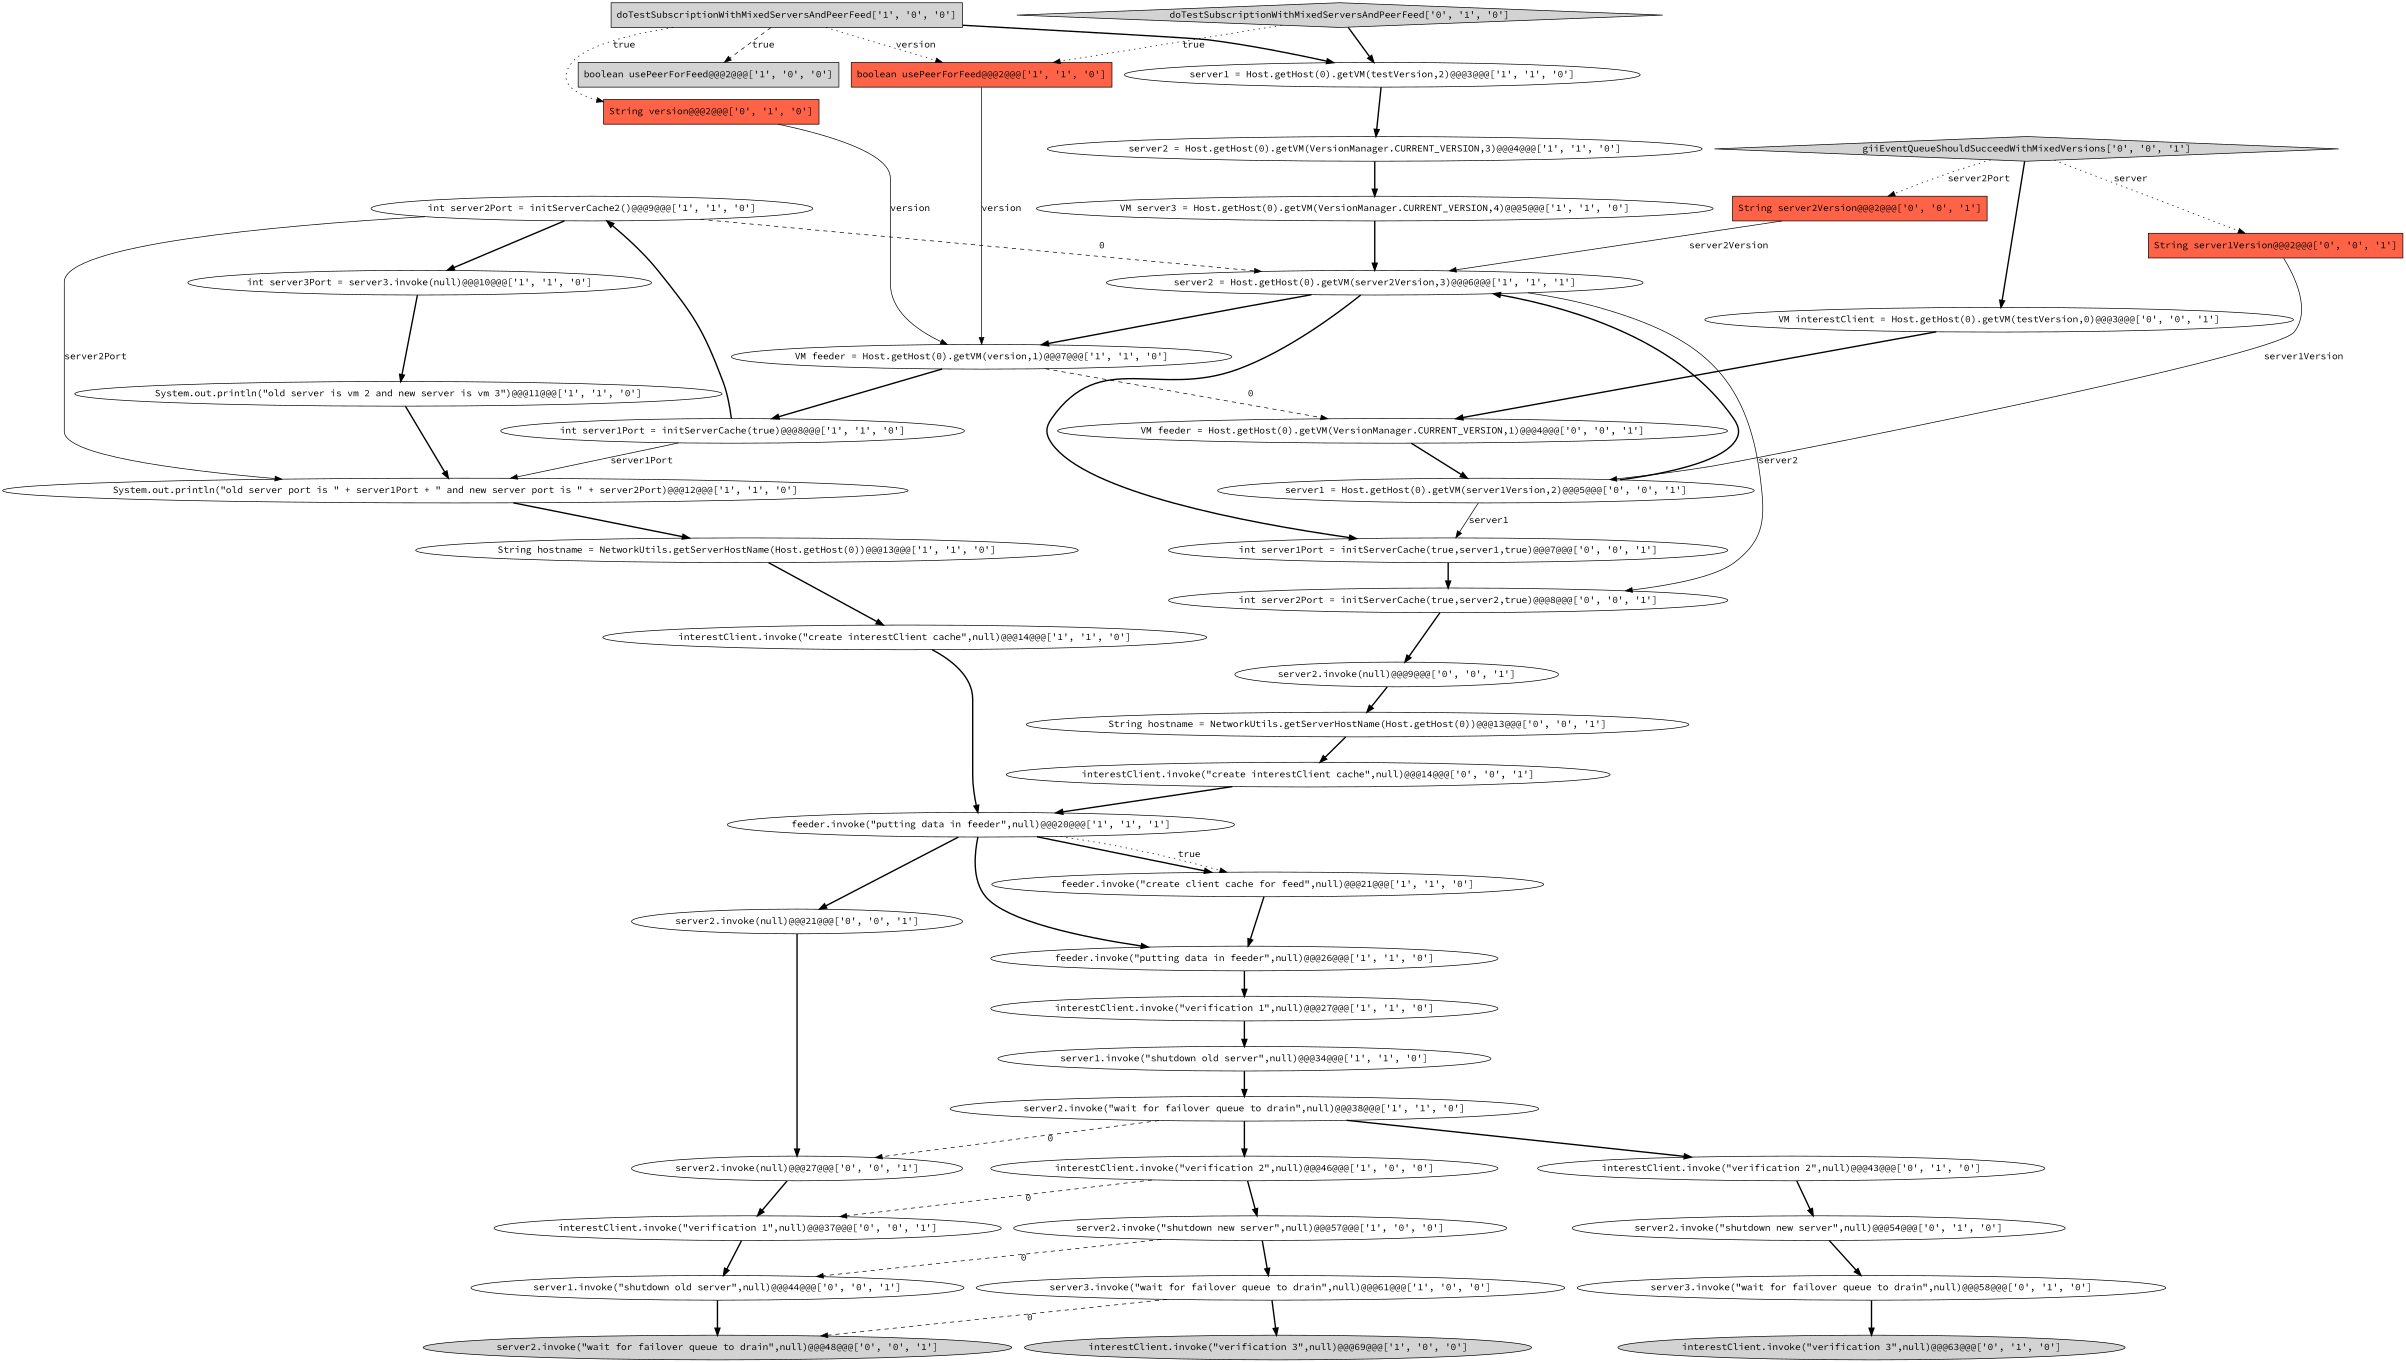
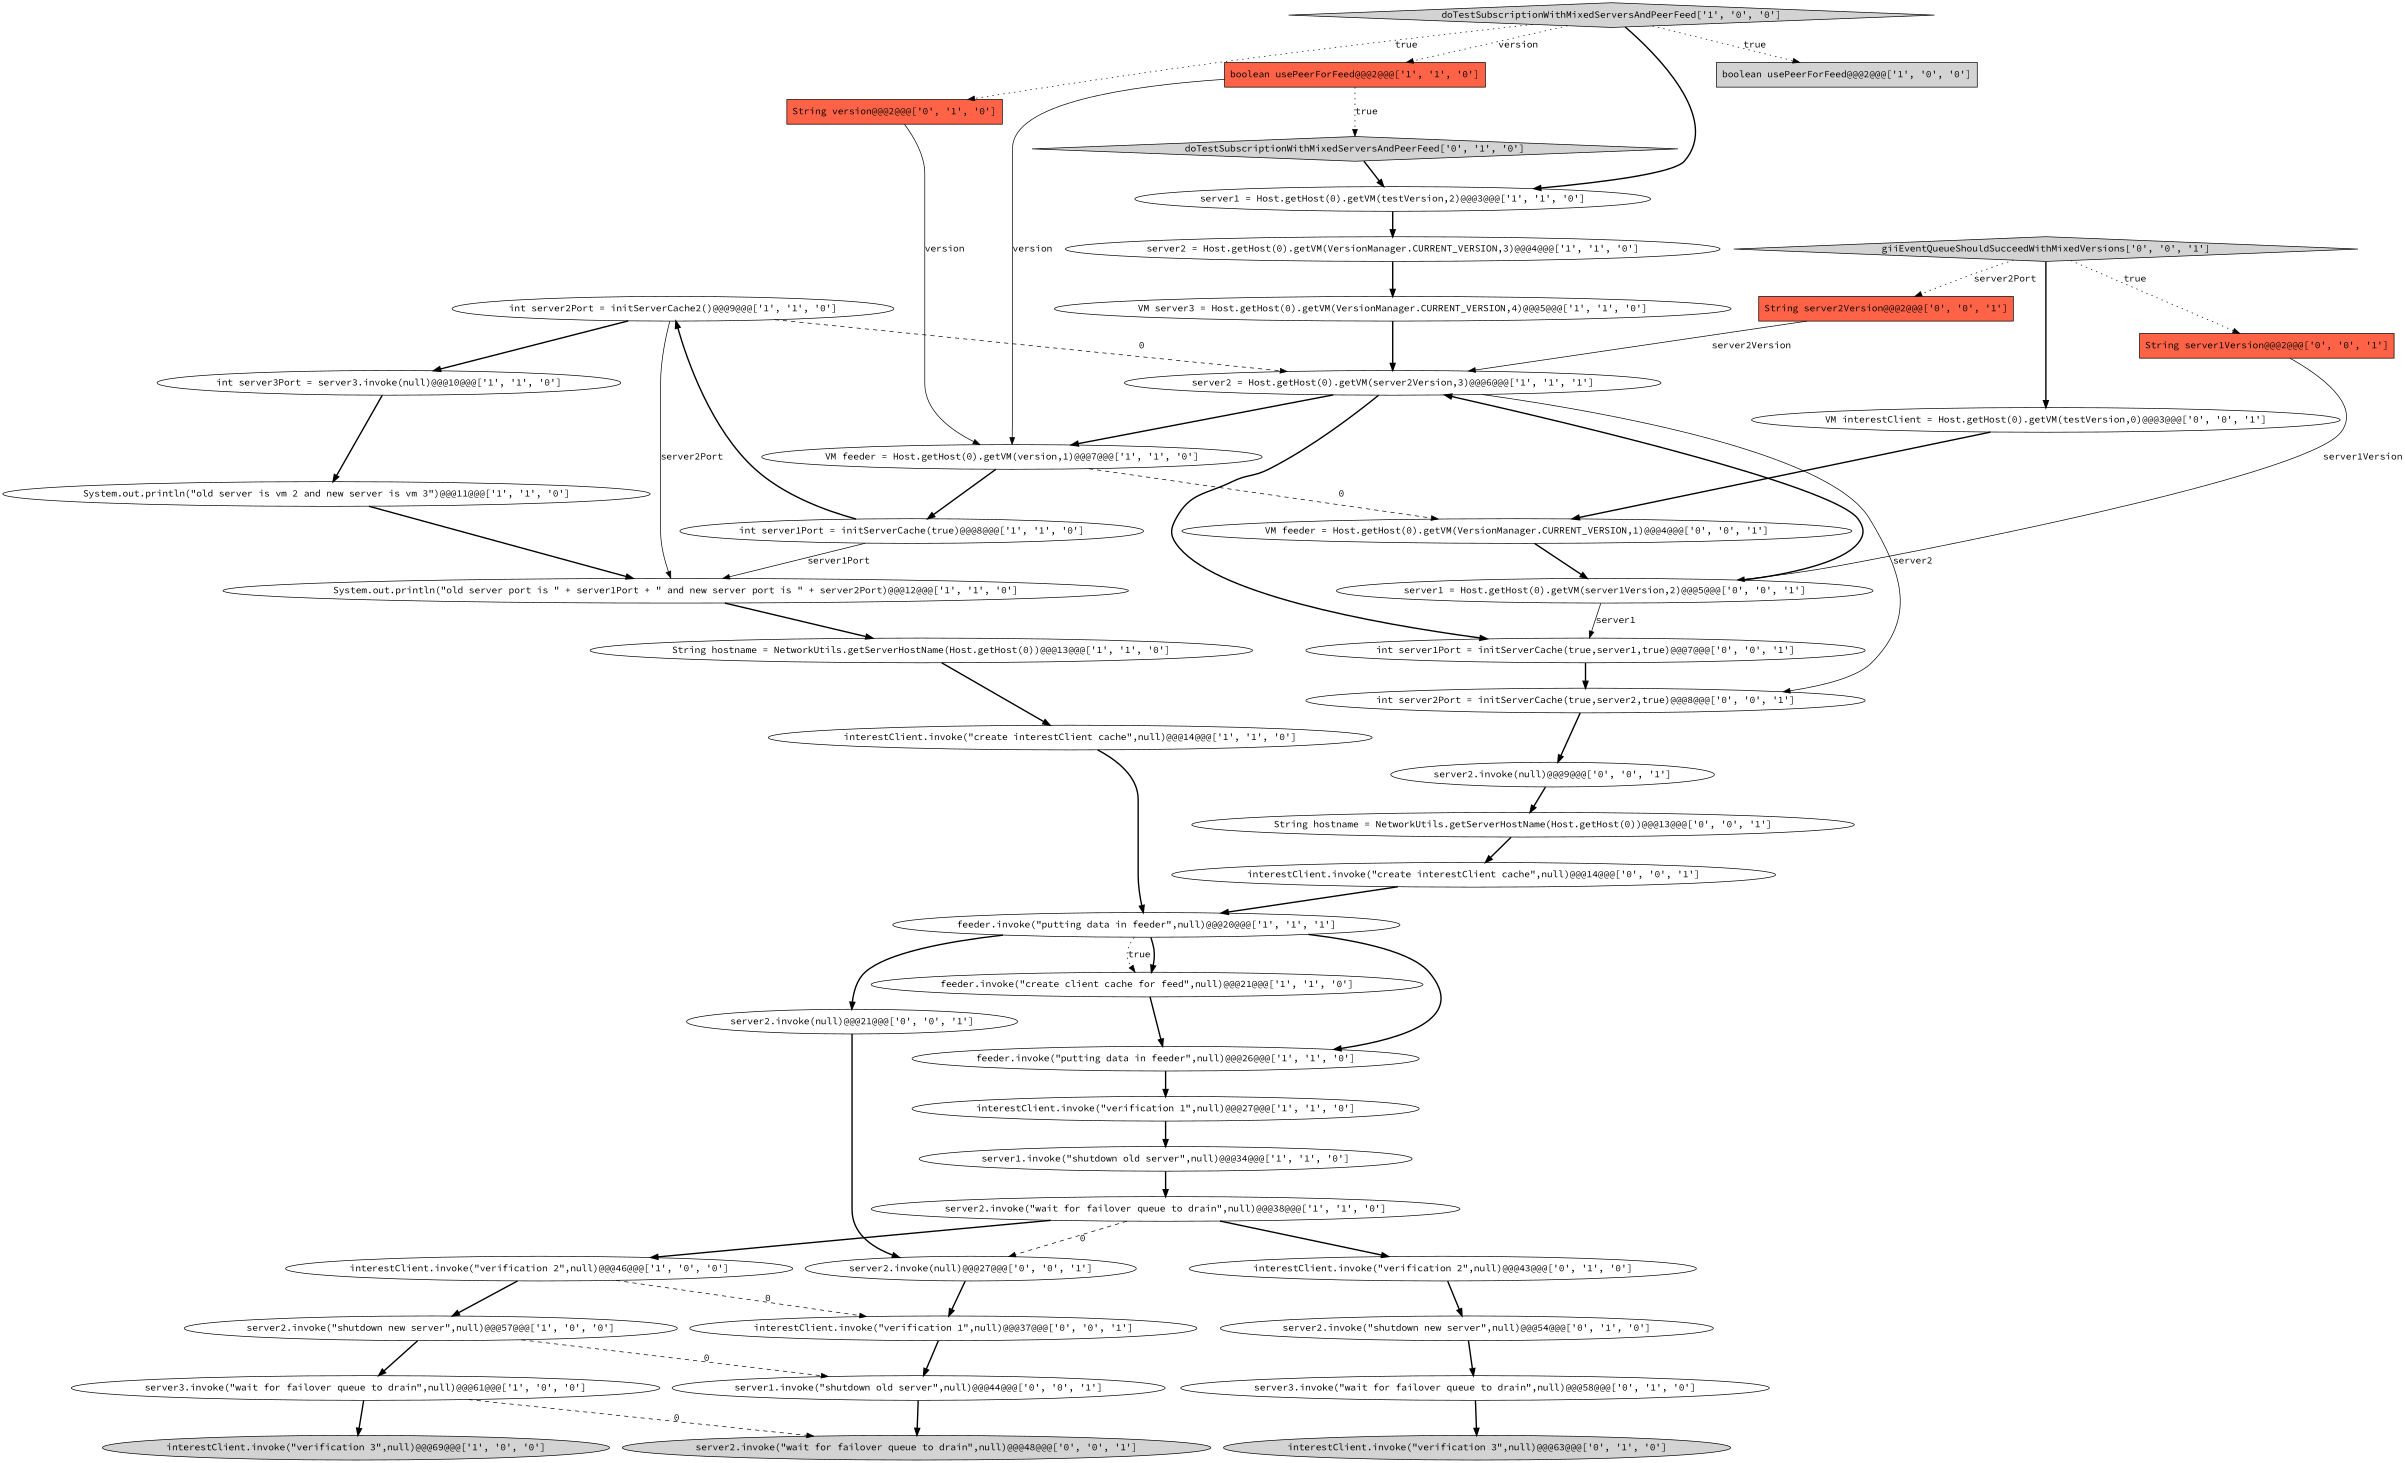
node "doTestSubscriptionWithMixedServersAndPeerFeed['1', '0', '0']": shape box -> diamond
edge "doTestSubscriptionWithMixedServersAndPeerFeed['1', '0', '0']" -> "boolean usePeerForFeed@@@2@@@['1', '0', '0']": style dashed -> dotted
edge "doTestSubscriptionWithMixedServersAndPeerFeed['0', '1', '0']" -> "boolean usePeerForFeed@@@2@@@['1', '1', '0']": reversed
edge "giiEventQueueShouldSucceedWithMixedVersions['0', '0', '1']" -> "String server1Version@@@2@@@['0', '0', '1']": label "server" -> "true"
